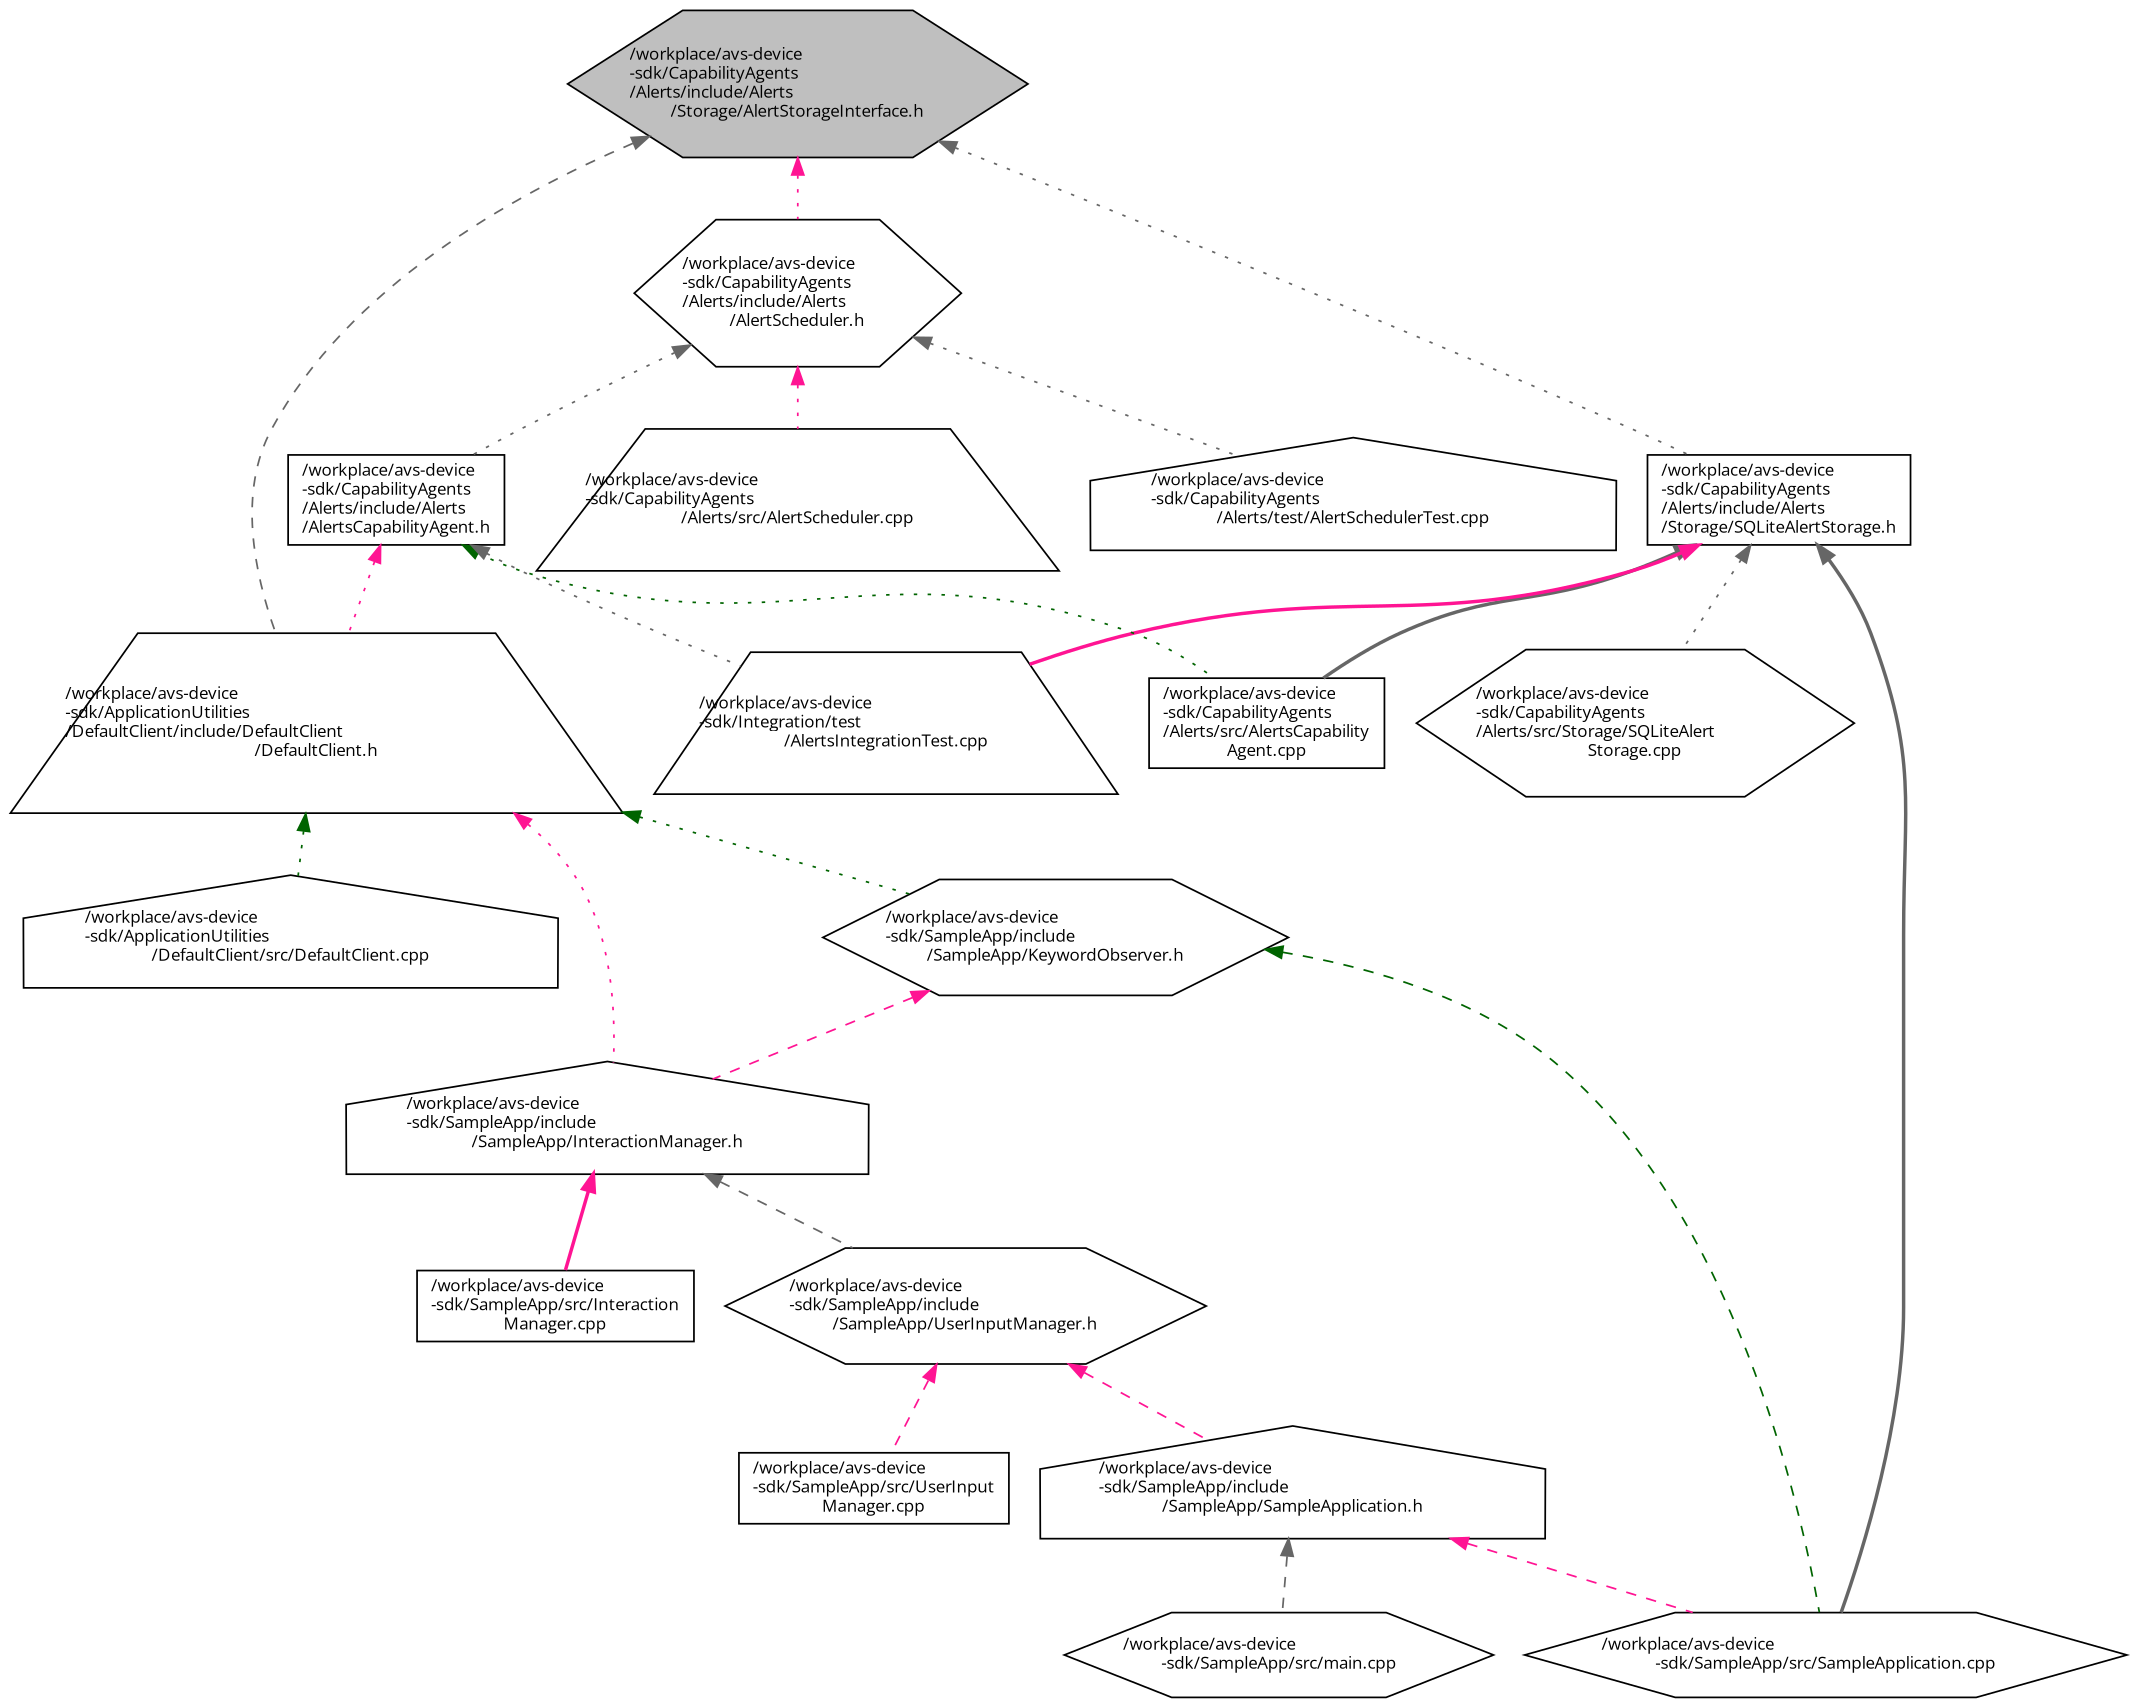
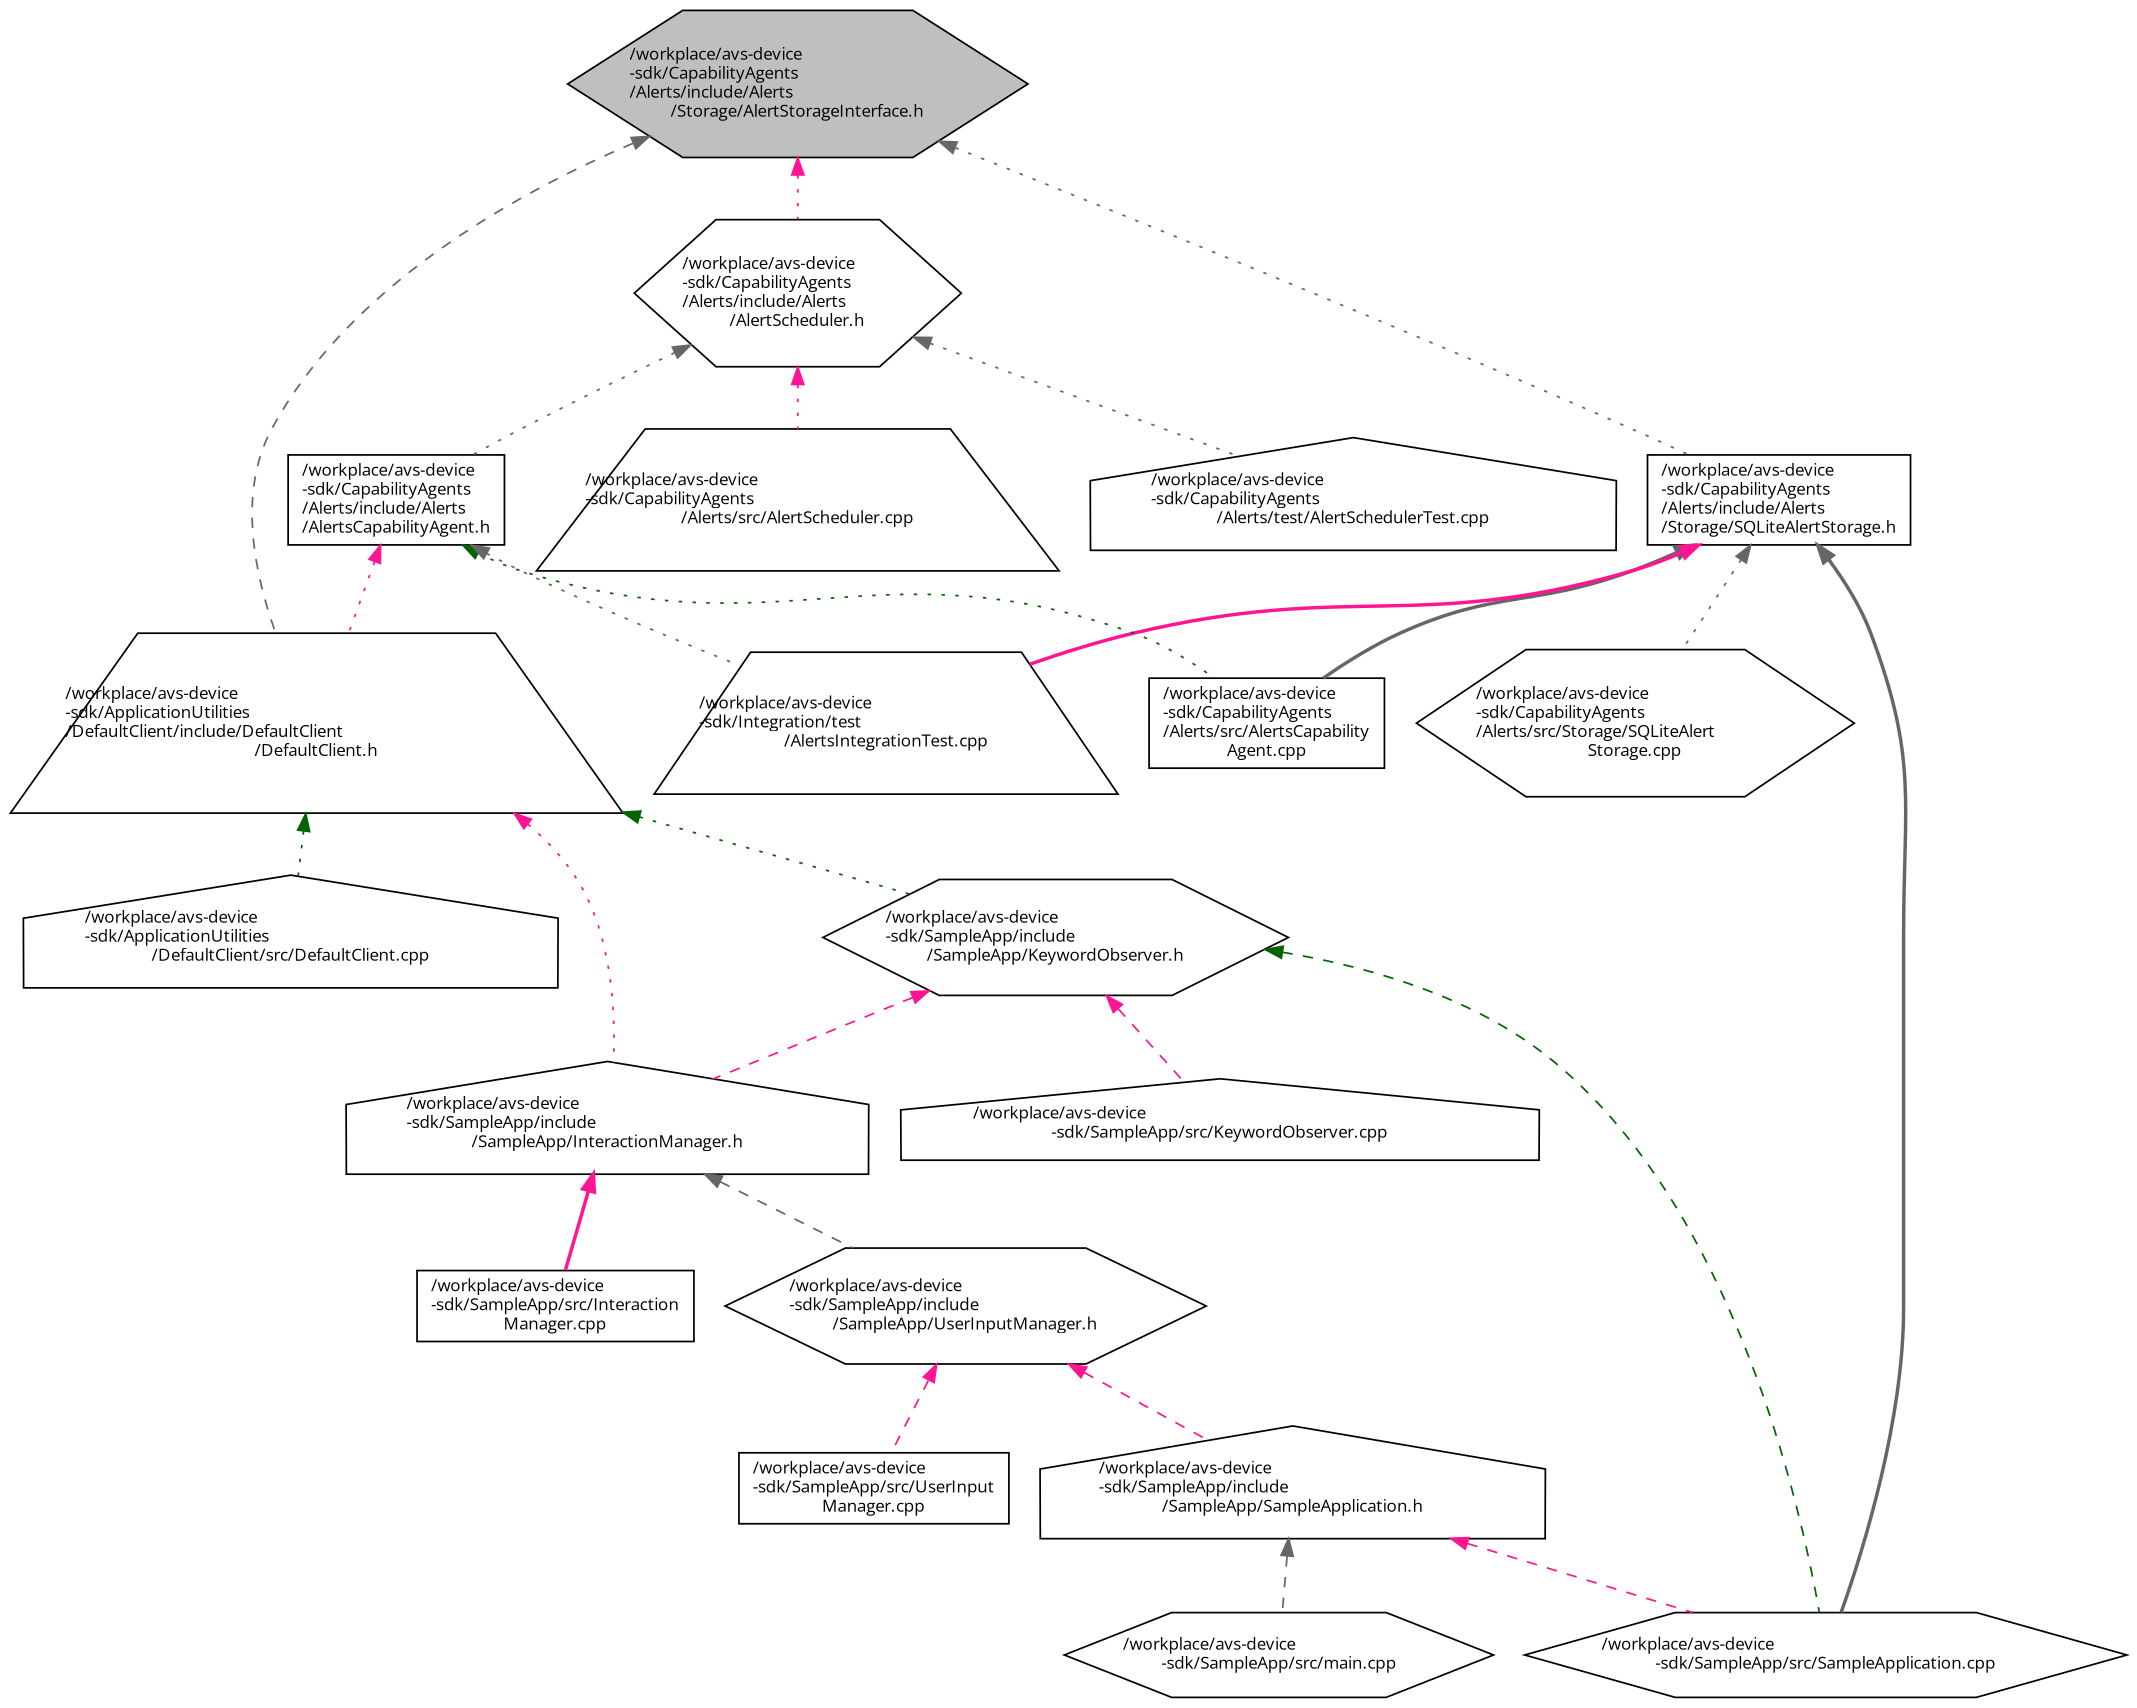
node "/workplace/avs-device -sdk/SampleApp/src/KeywordObserver.cpp": added
